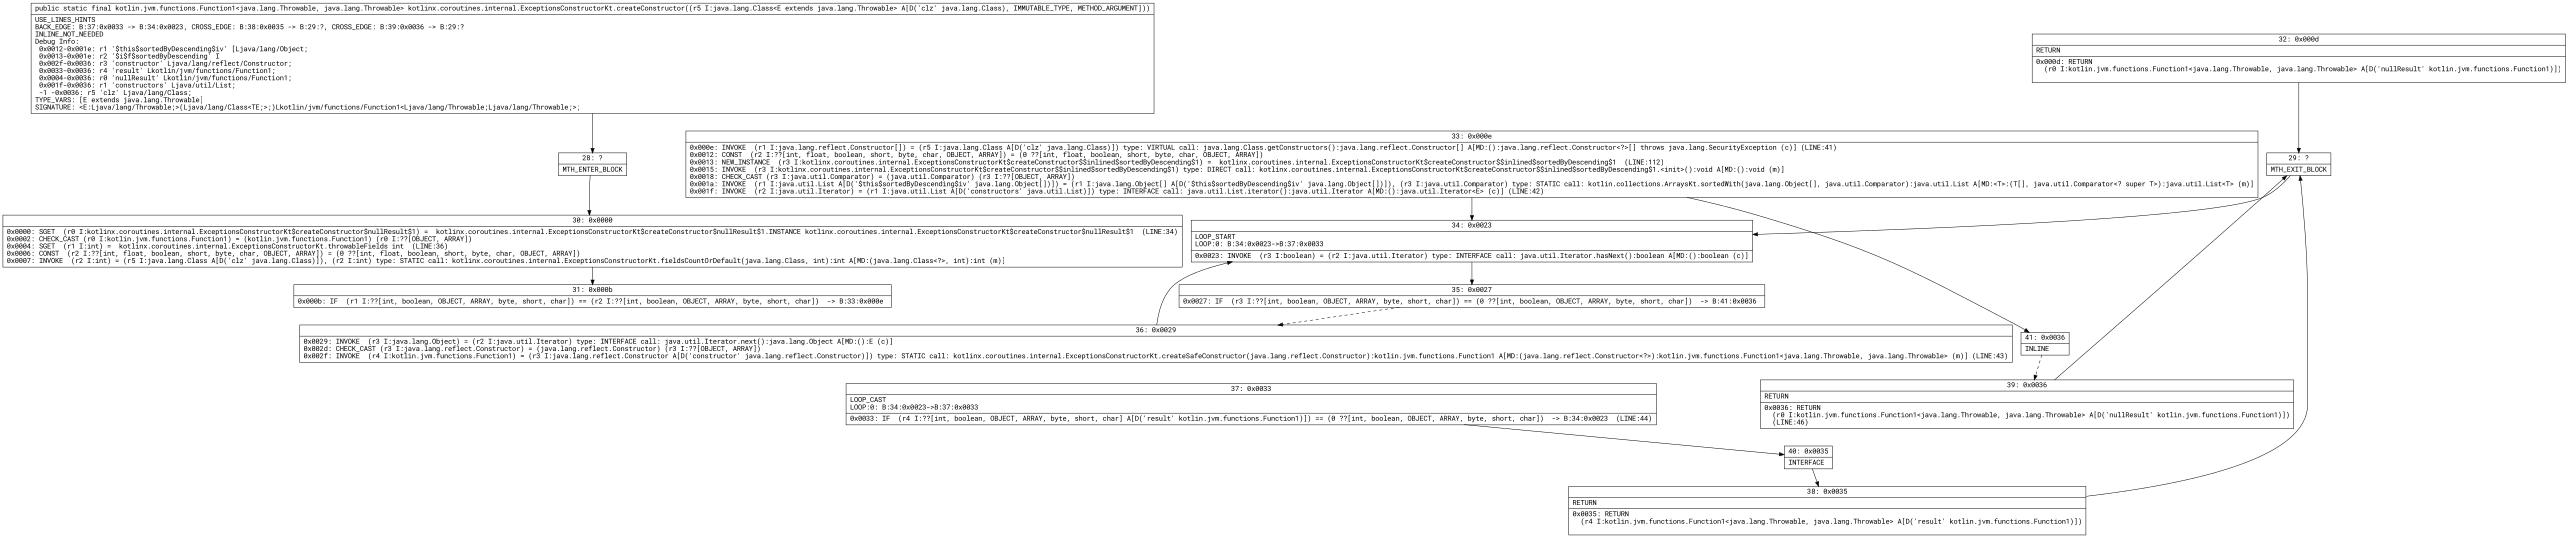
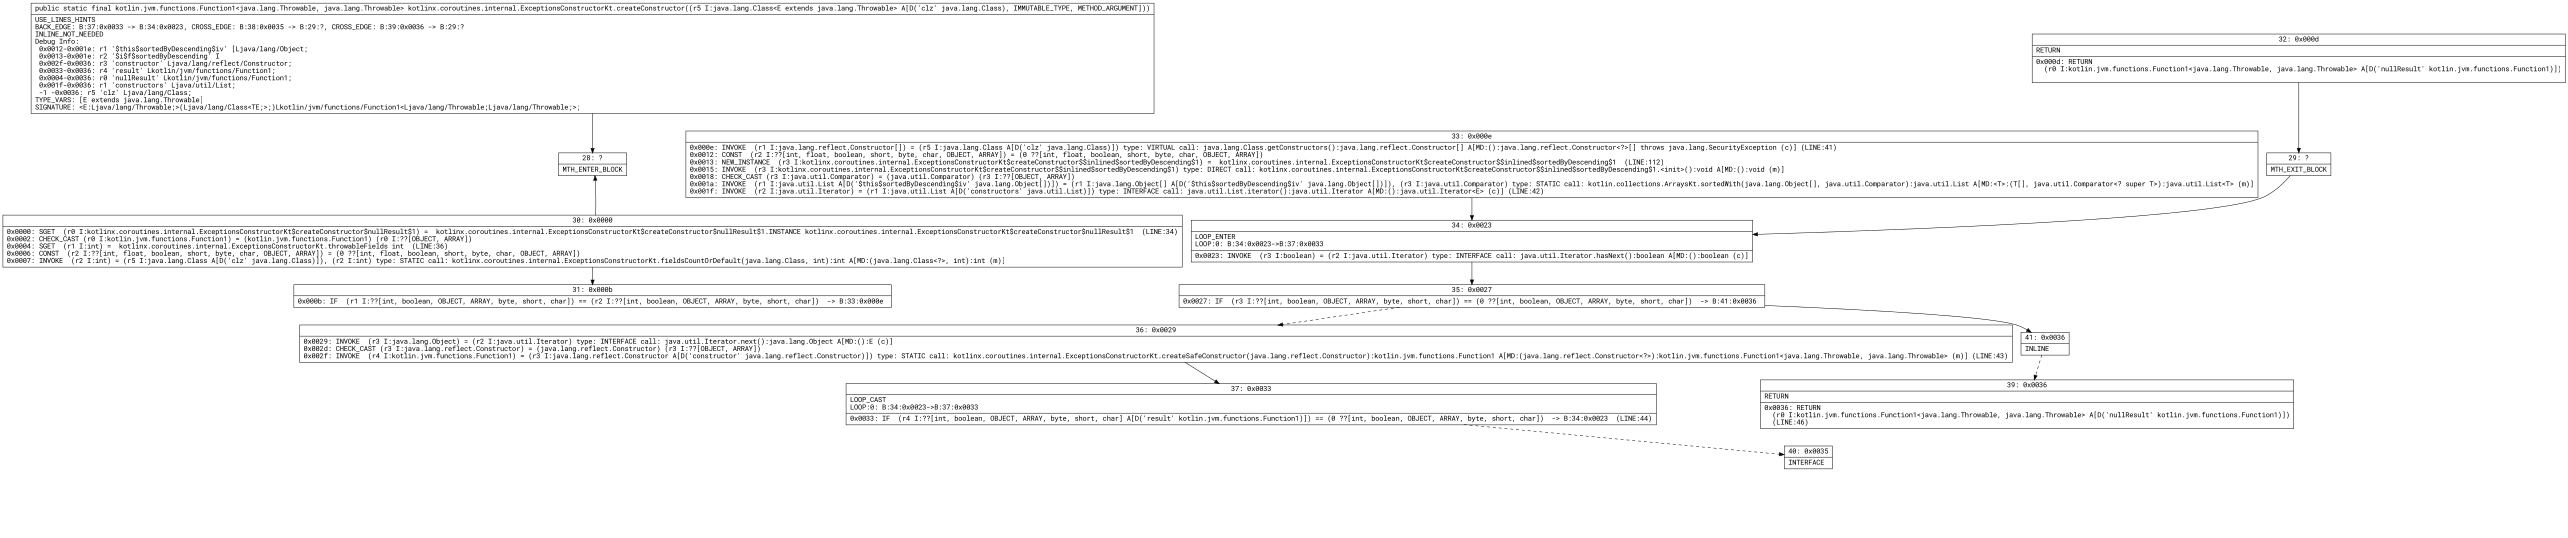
edge "28: ?" -> "30: 0x0000": reversed
node "34: 0x0023": text "LOOP_START" -> "LOOP_ENTER"
edge "33: 0x000e" -> "41: 0x0036": now "35: 0x0027" -> "41: 0x0036"
edge "39: 0x0036" -> "29: ?": removed
edge "36: 0x0029" -> "34: 0x0023": now "36: 0x0029" -> "37: 0x0033"
edge "37: 0x0033" -> "40: 0x0035": style solid -> dashed
node "38: 0x0035": removed
